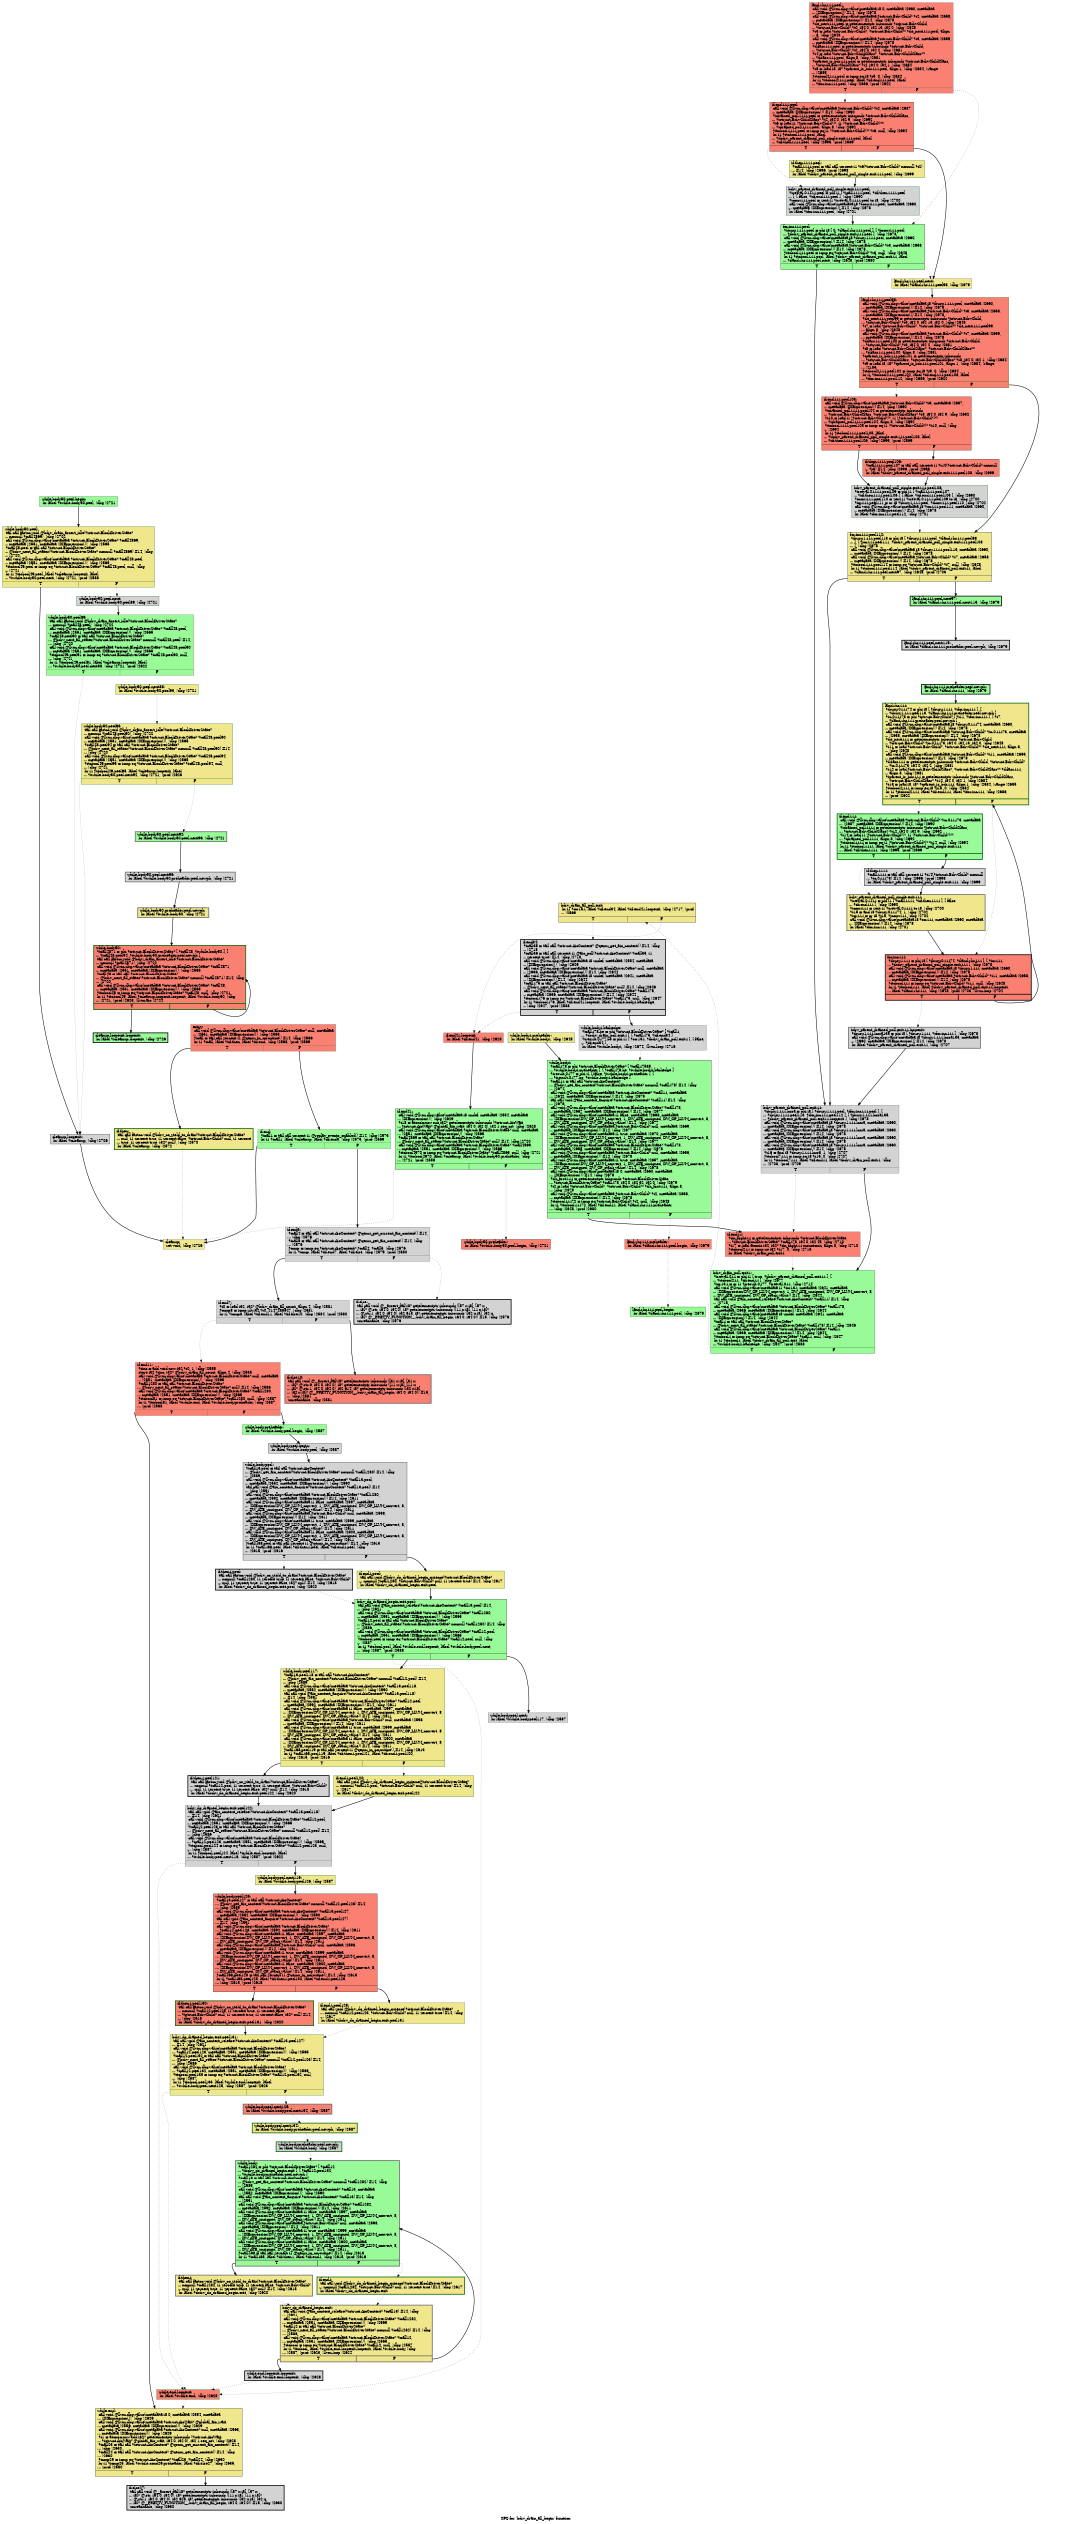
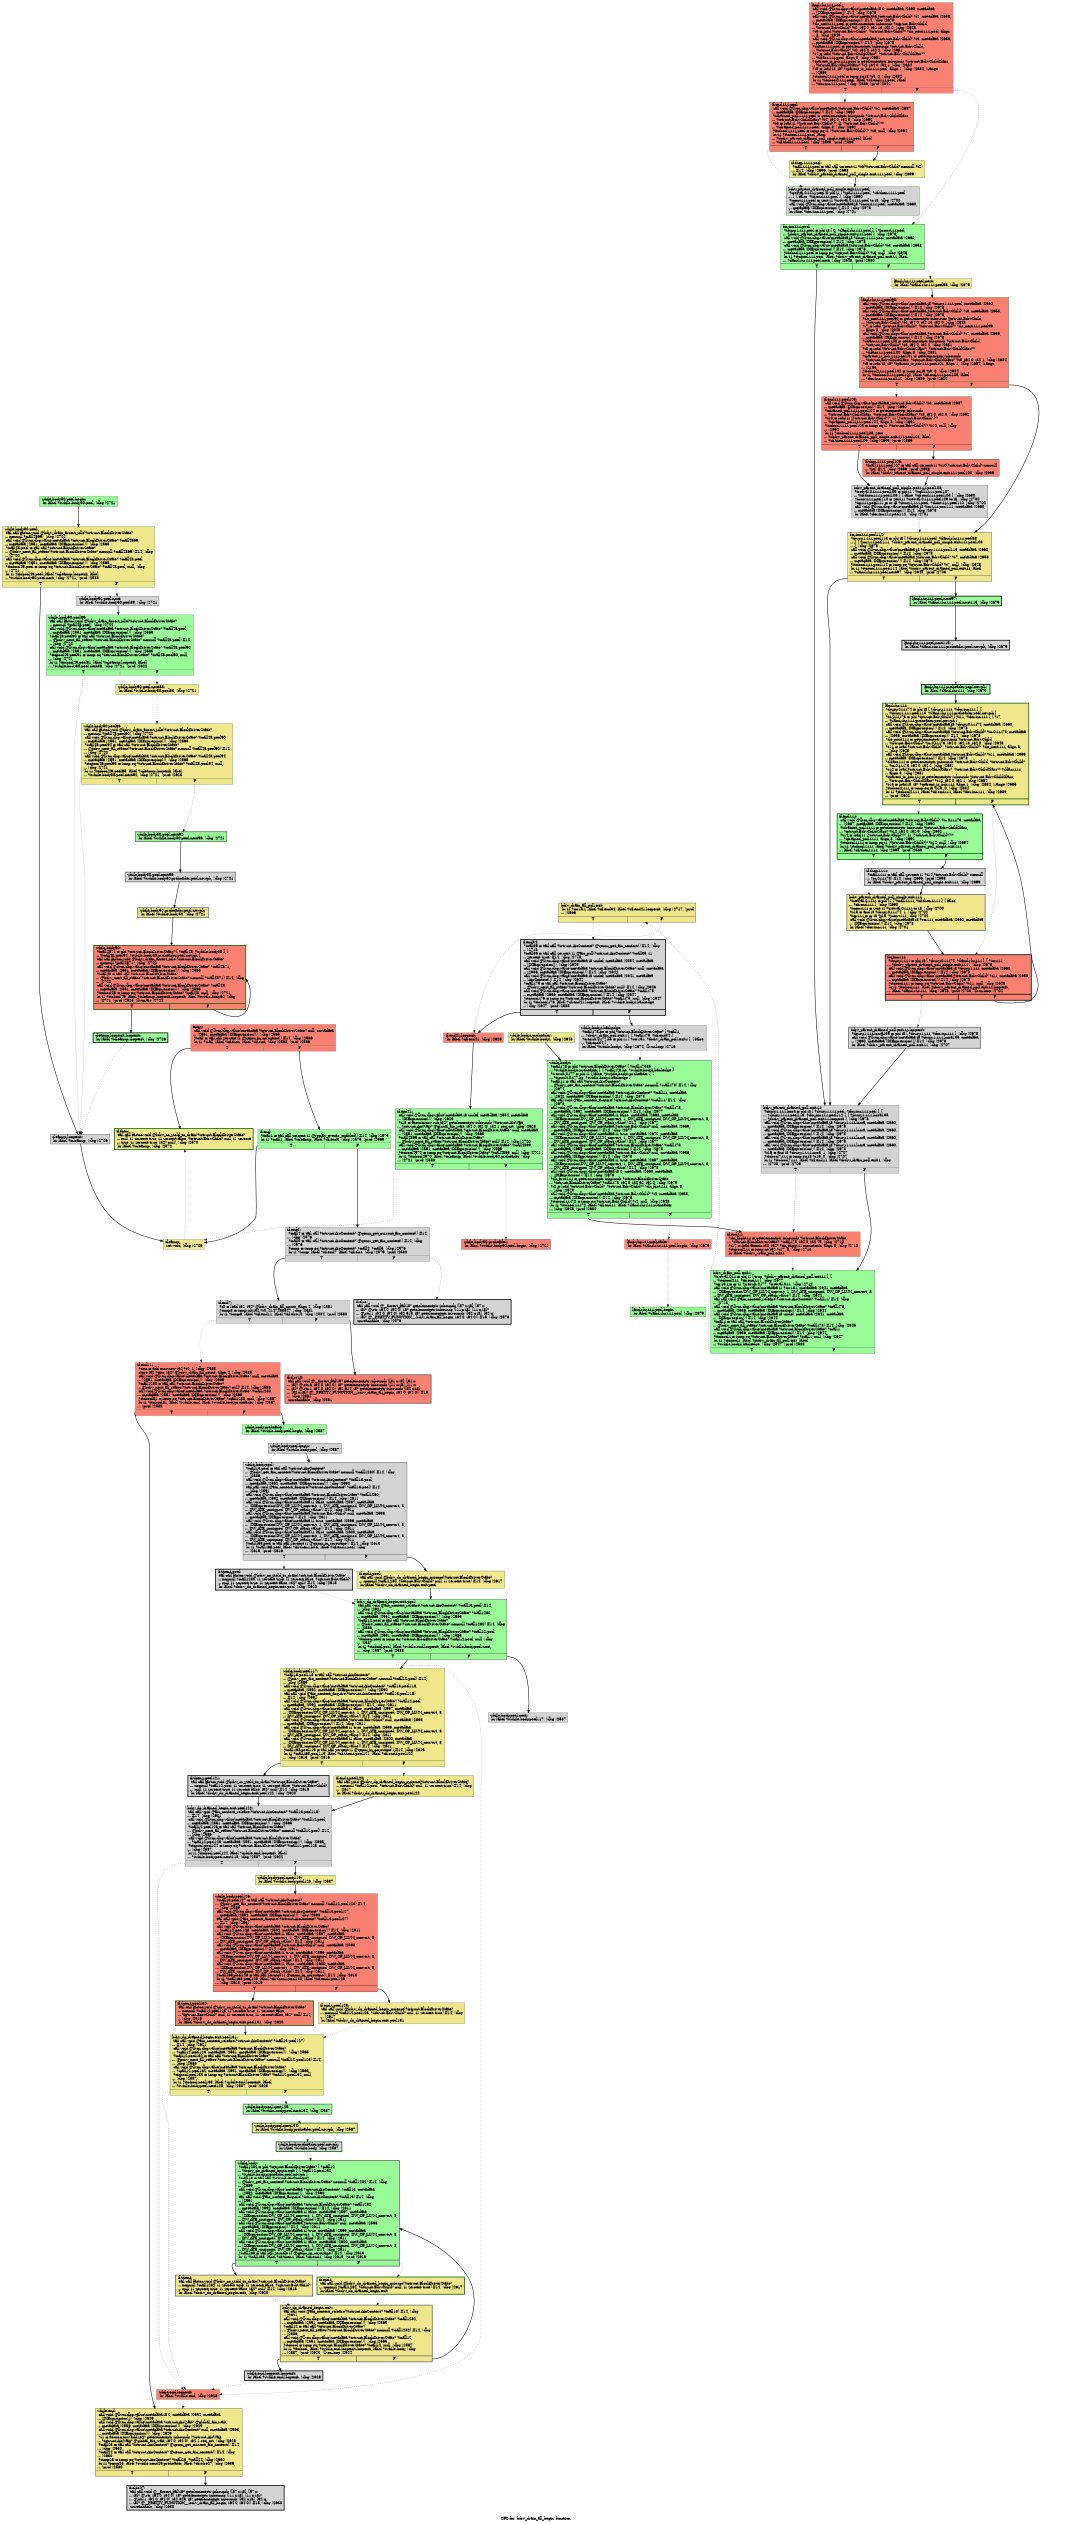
edge "if.end.i.i.i.peel:" -> "land.rhs.i.i.i.peel.next:": now "if.end.i.i.i.peel:" -> "if.then.i.i.i.i.peel:"
edge "bdrv_parent_drained_poll_single.exit.i.i.i.peel:" -> "for.inc.i.i.i.peel:": removed
node "if.end.i.i.i.peel103:": text "br i1 %tobool.i.i.i.i.peel105, label" -> "br i1 %tobool.i.i.i.i.peel105, zext"
edge "while.body50.peel89:" -> "while.body50.peel.next88:": added
node "if.end34:": text "... !DIExpression()) #14, !dbg !2644" -> "... !AioContext()) #14, !dbg !2644"
edge "if.end34:" -> "if.end41.loopexit:": style dotted -> bold
edge "cleanup.loopexit.loopexit:" -> "cleanup.loopexit:": added
edge "if.then:" -> "cleanup:": reversed
node "if.end11:": text "%inc = add void nsw i32 %0, 1, !dbg !2585" -> "%inc = add nuw nsw i32 %0, 1, !dbg !2585"
edge "while.body.preheader:" -> "while.body.peel.begin:": removed
node "while.body.peel.next125:": fillcolor salmon -> palegreen
